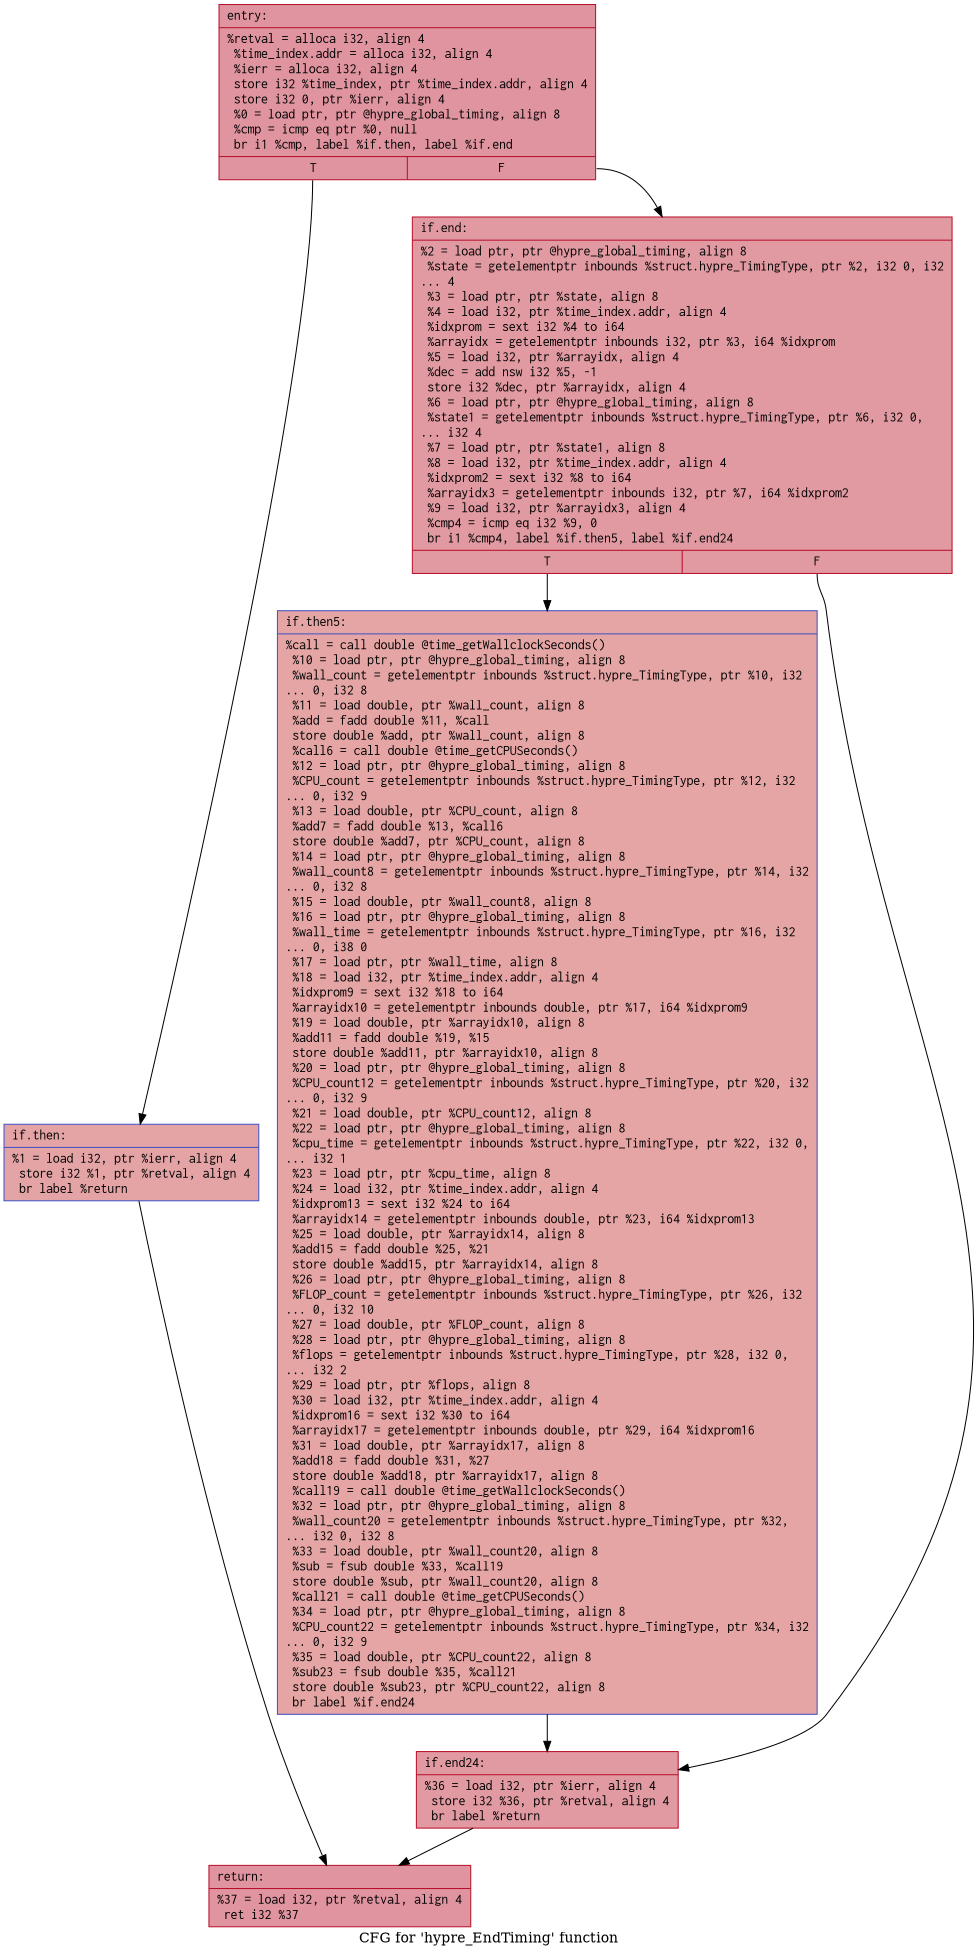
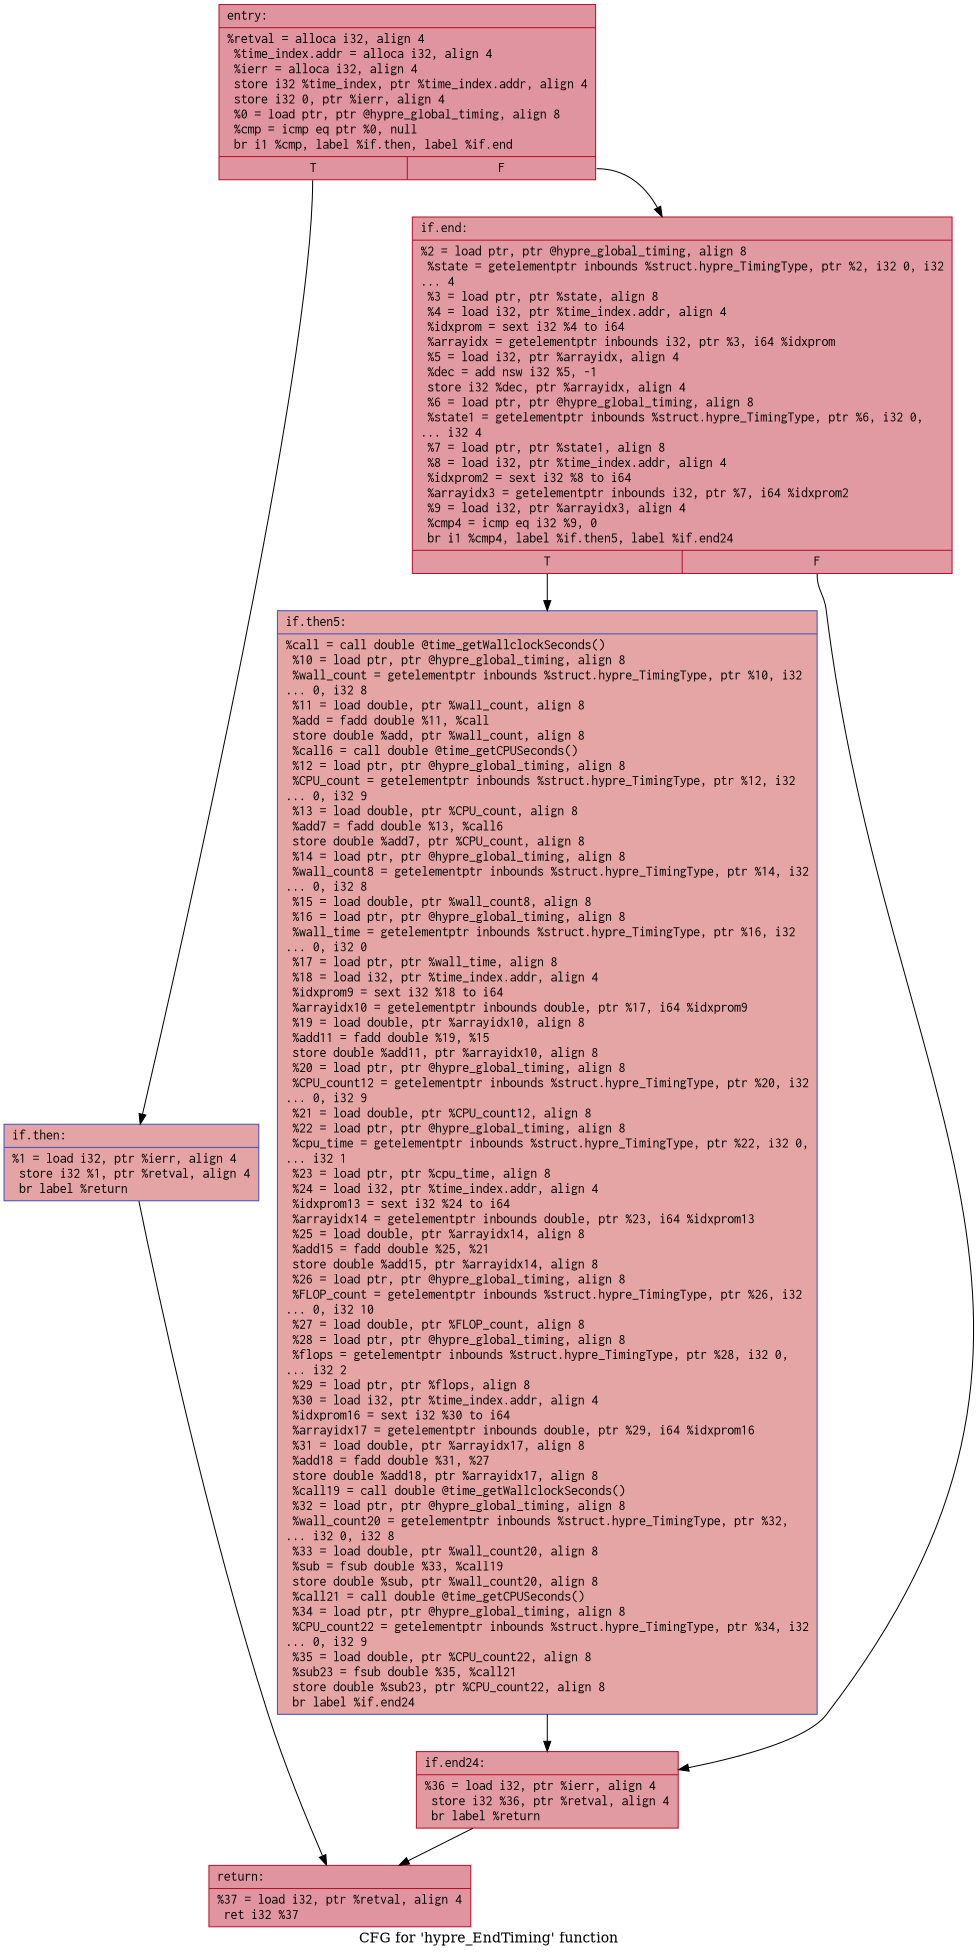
node "if.then5:": text "... 0, i38 0" -> "... 0, i32 0"
